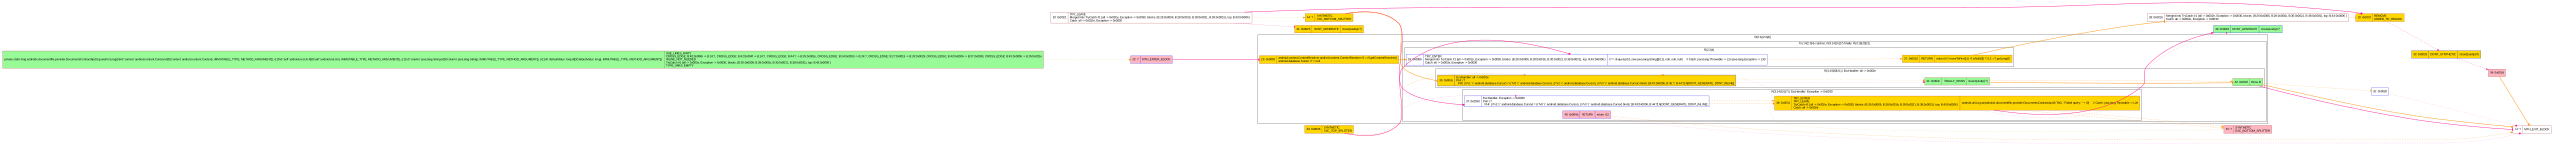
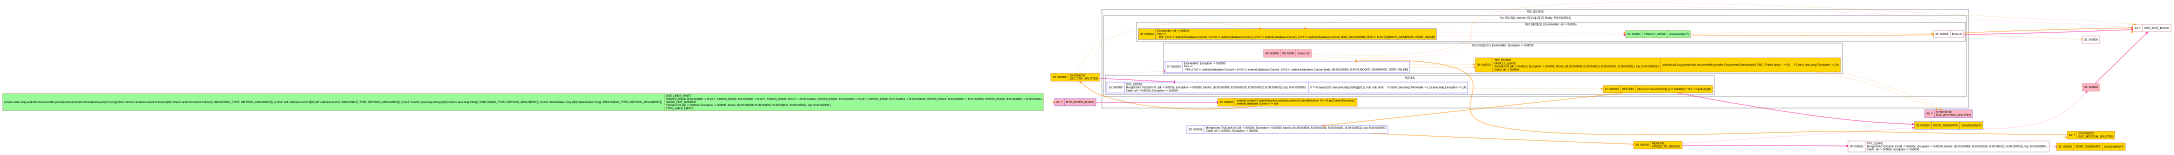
edge "30: 0x0021" -> "29: 0x001f": reversed
node "28: 0x001b": color brown -> blue
edge "28: 0x001b" -> "29: 0x001f": style dashed -> bold
node "39: 0x0048": removed
edge "43: 0x0006" -> "26: 0x0006": arrowhead dot -> tee
node "33: 0x0029": text "DONT_SYNTHETIC" -> "DONT_GENERATE"
edge "25: 0x0000" -> "26: 0x0006": now "25: 0x0000" -> "43: 0x0006"
edge "44: ?" -> "37: 0x0030": color deeppink -> darkorange
edge "44: ?" -> "35: 0x002e": removed
node "42: 0x004f": fillcolor palegreen -> white
node "32: 0x0028": color blue -> brown
edge "34: 0x002d" -> "24: ?": color darkorange -> deeppink
node "38: 0x0031": text "TRY_LEAVE" -> "FINALLY_LEAVE"
edge "32: 0x0028" -> "24: ?": color deeppink -> darkorange
edge "27: 0x0019" -> "33: 0x0029": added
node "40: 0x004b": color blue -> brown
node "45: ?": color brown -> blue
